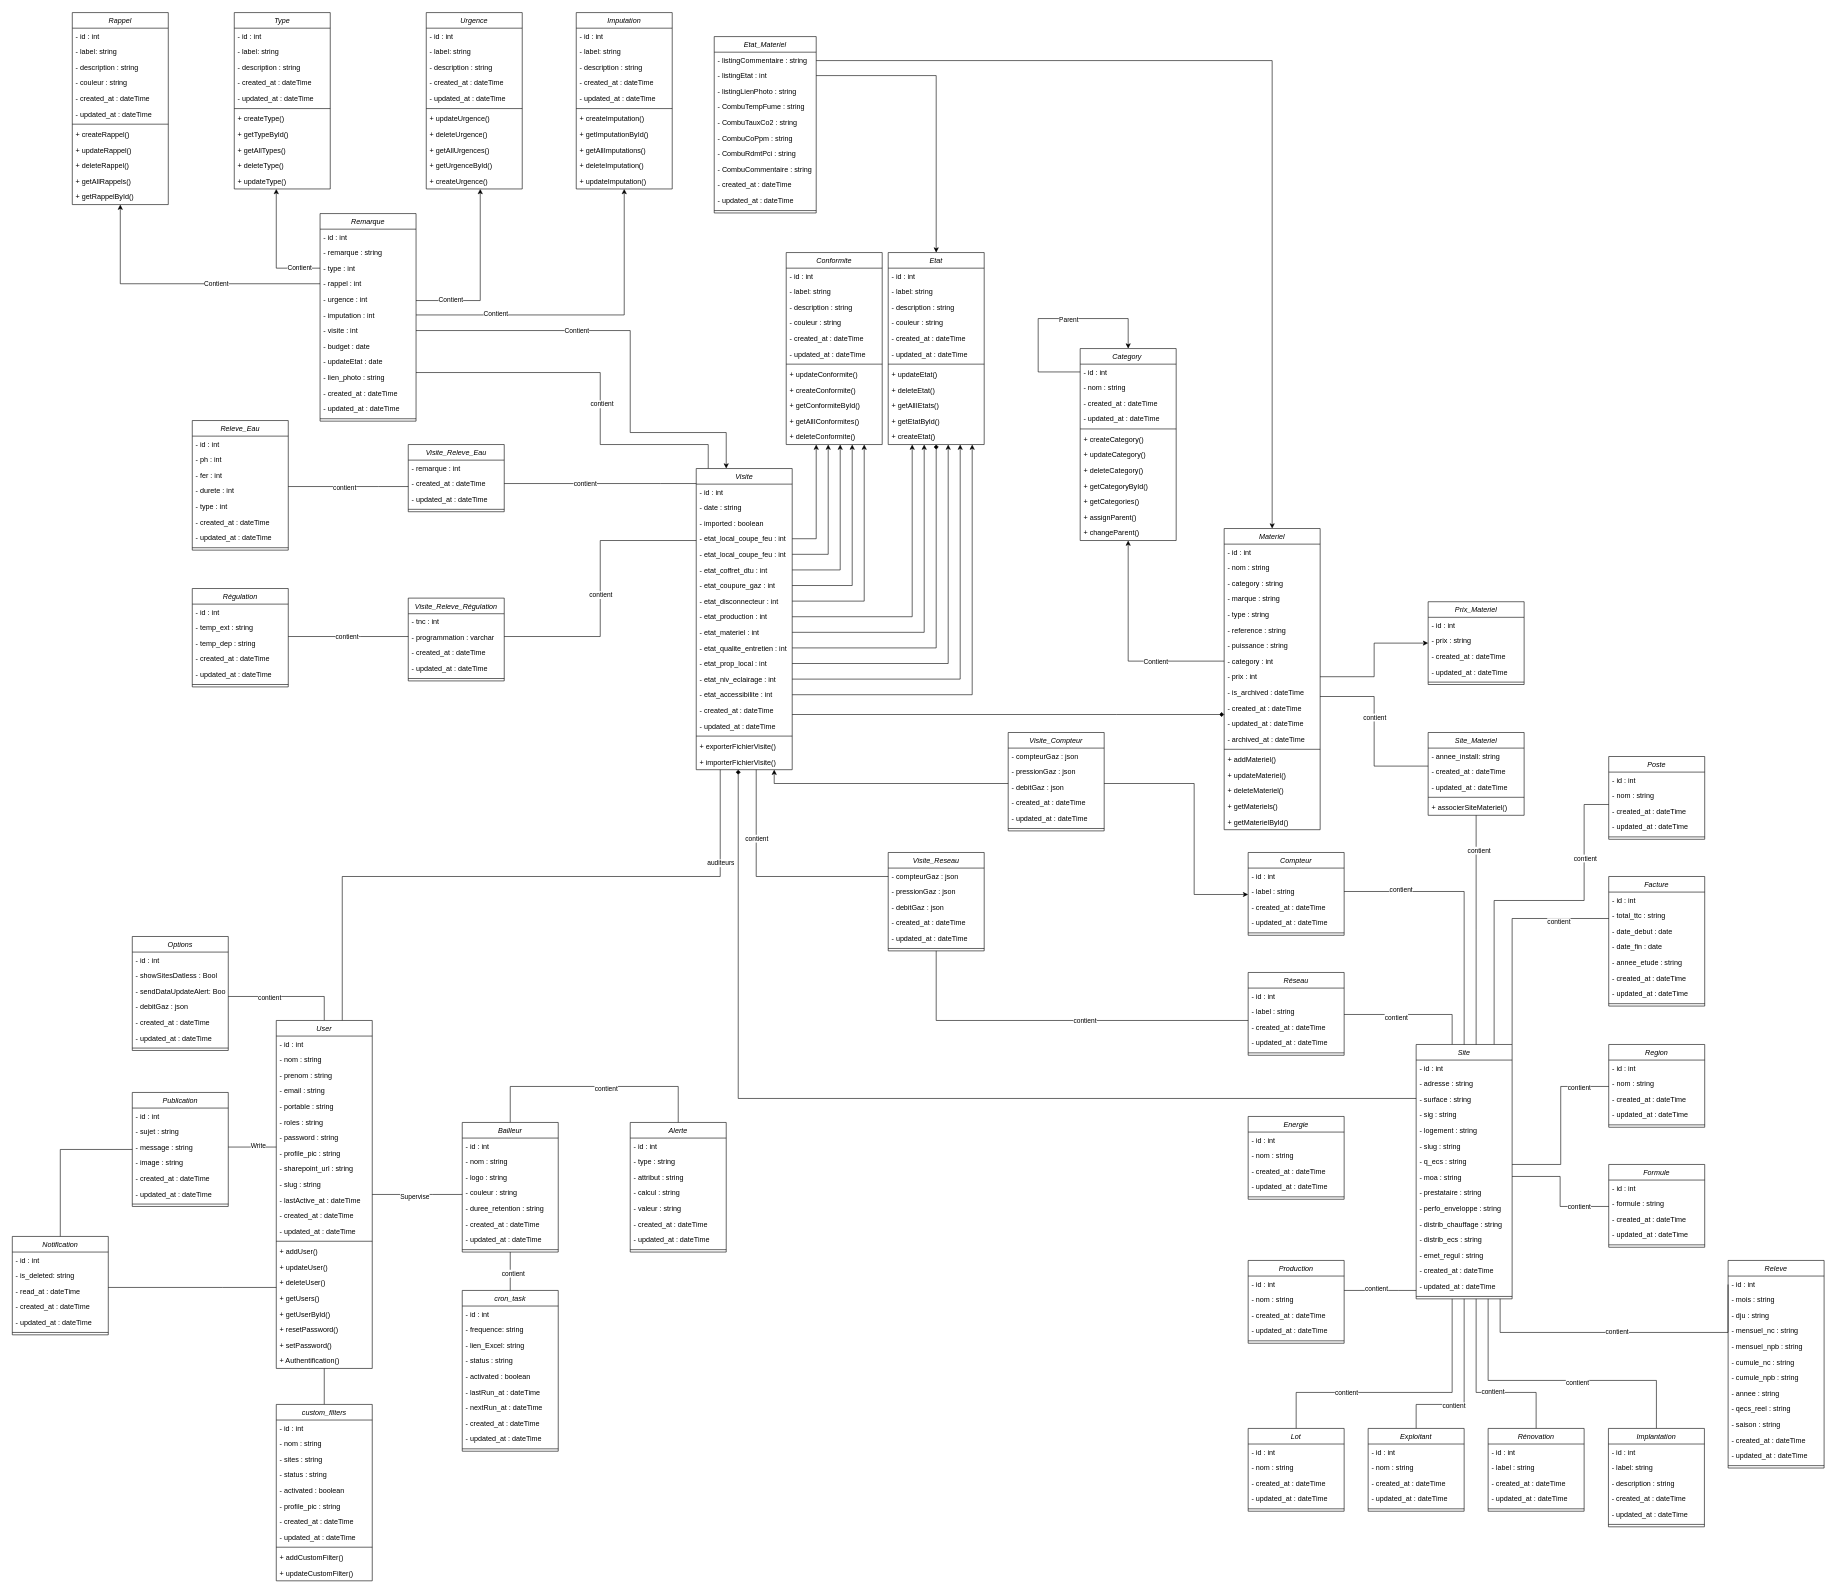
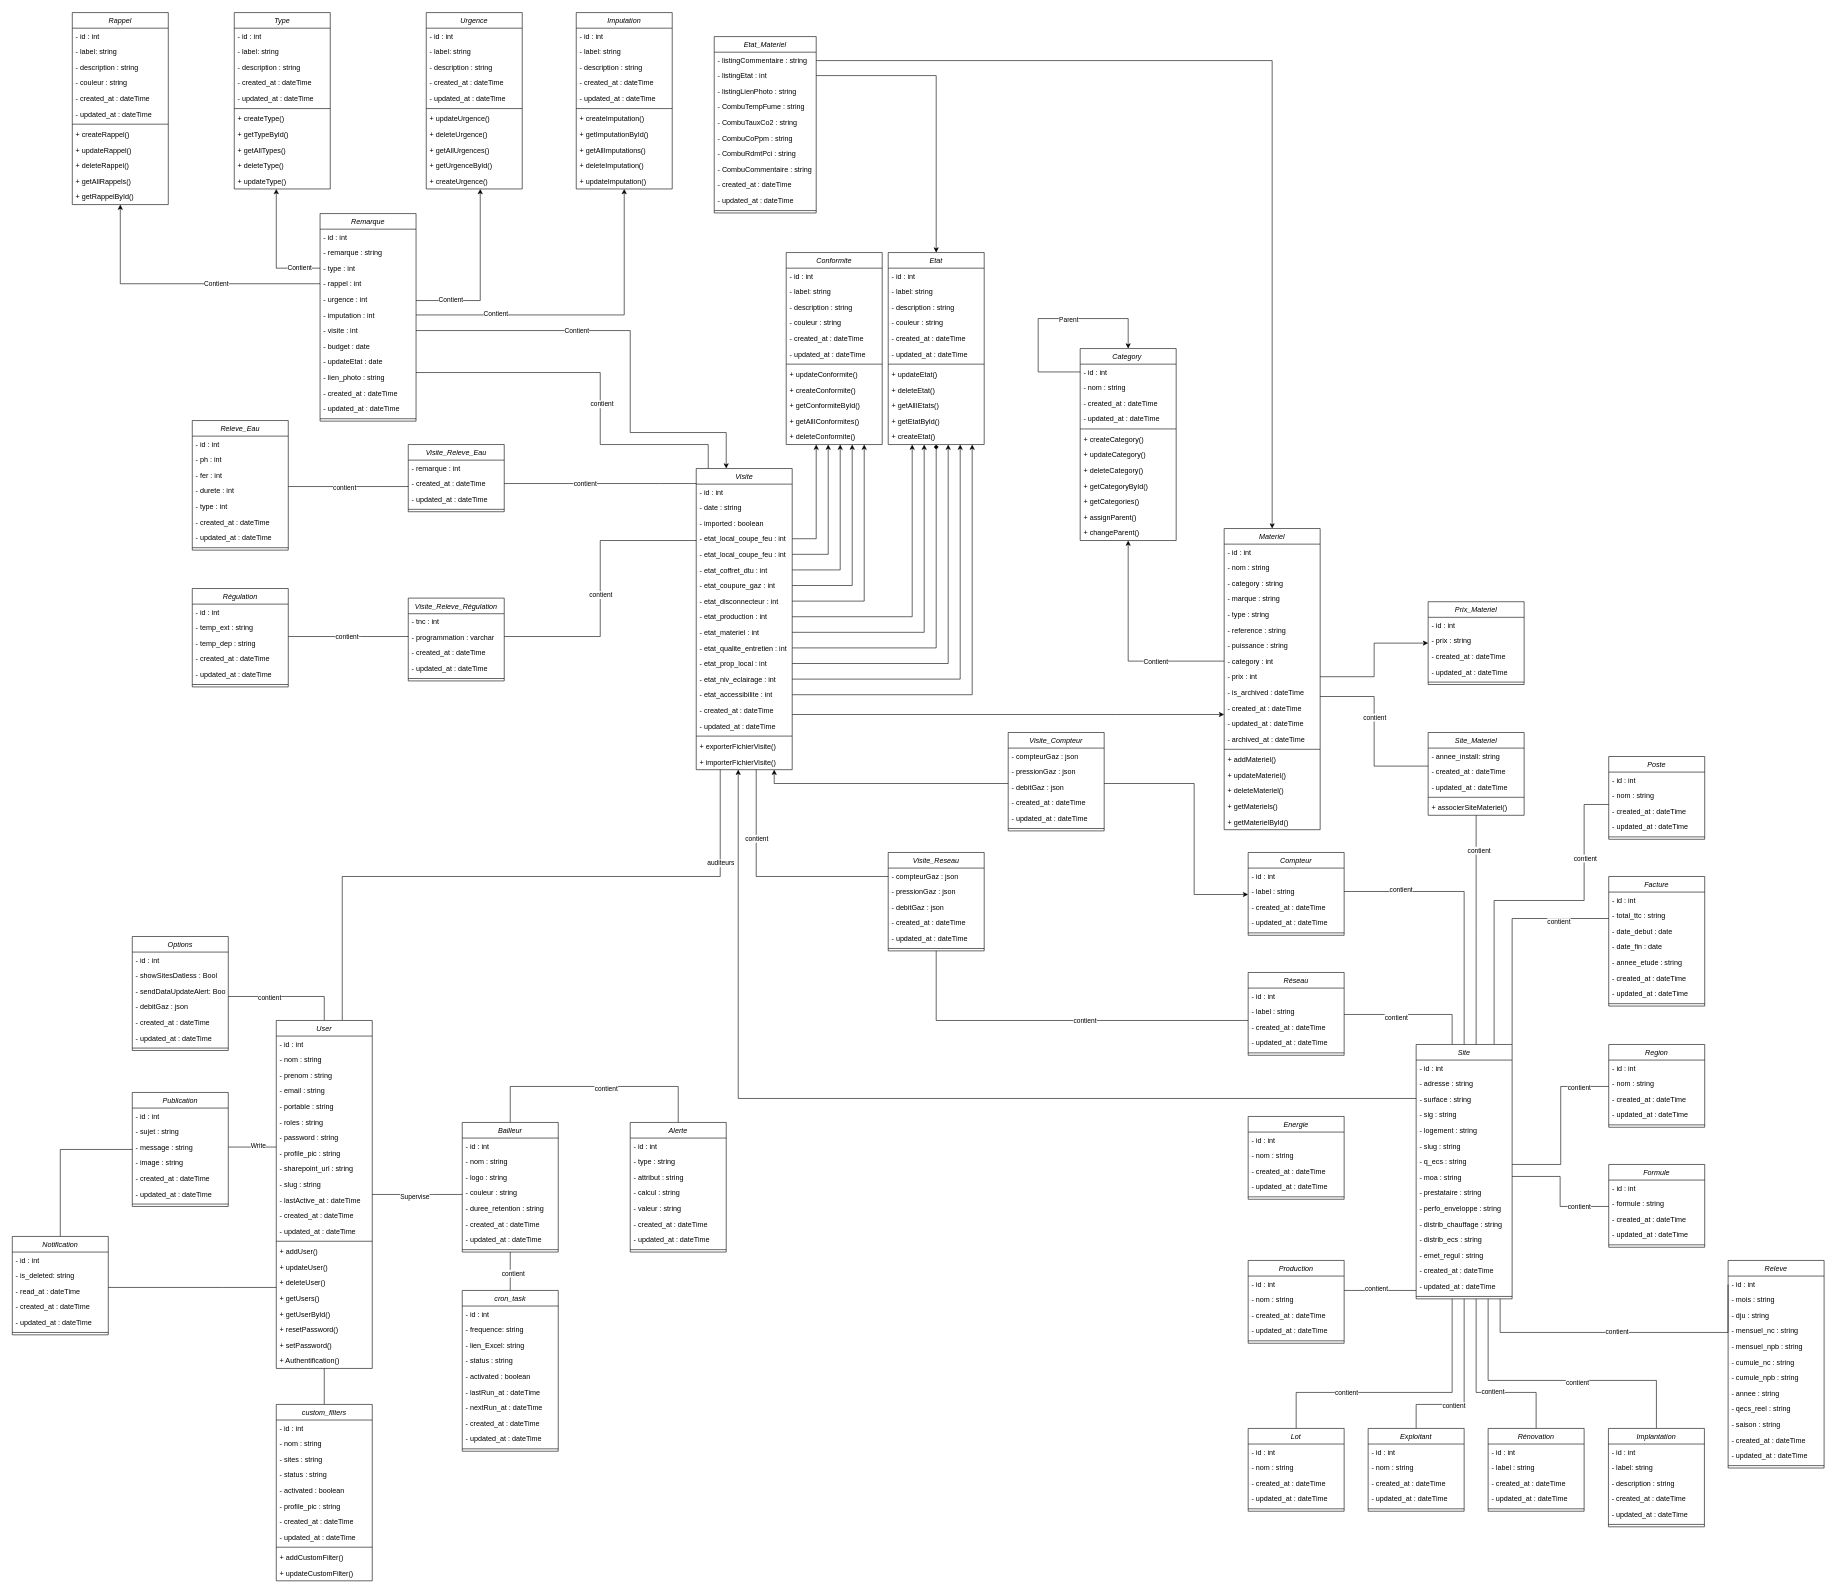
edge "Visite" -> "Materiel": arrowhead diamond -> classic
edge "Site" -> "Visite": arrowhead diamond -> classic
